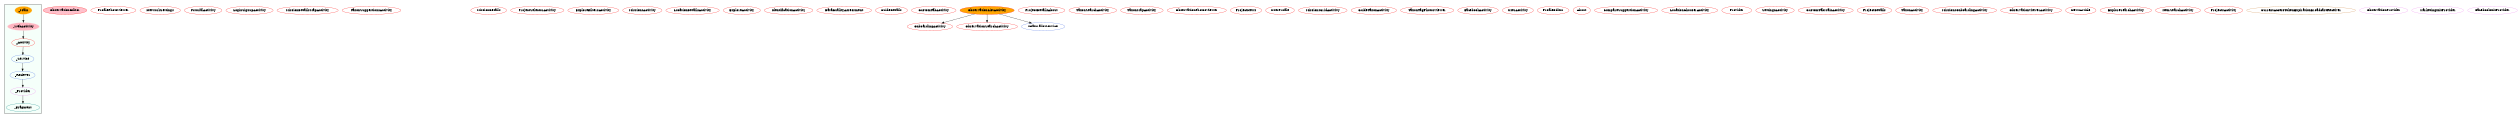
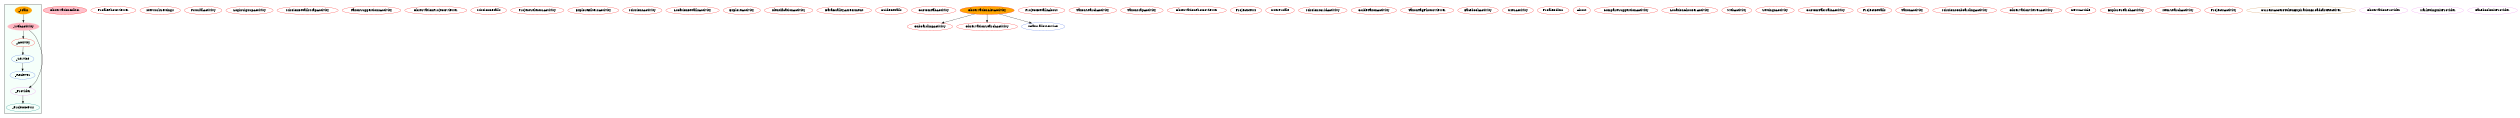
node "ObservationProjectsViewer": added
node "Provider": label "Provider" -> "WebActivity"
edge "_Reciever" -> "_Provider": now "_WebActivity" -> "_Provider"
node "_Fragment": label "_Fragment" -> "_ProjectNews"
